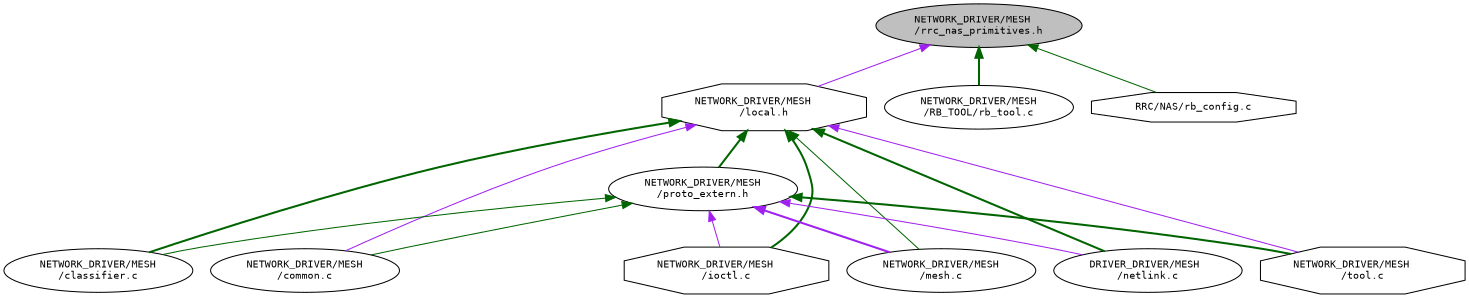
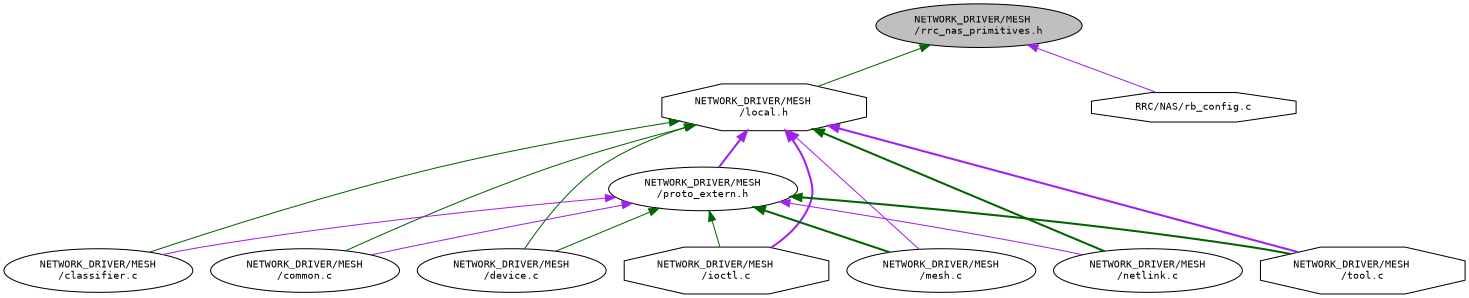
edge "NETWORK_DRIVER/MESH /local.h" -> "NETWORK_DRIVER/MESH /rrc_nas_primitives.h": color purple -> darkgreen
edge "RRC/NAS/rb_config.c" -> "NETWORK_DRIVER/MESH /rrc_nas_primitives.h": color darkgreen -> purple
node "NETWORK_DRIVER/MESH /RB_TOOL/rb_tool.c": removed
edge "NETWORK_DRIVER/MESH /proto_extern.h" -> "NETWORK_DRIVER/MESH /local.h": color darkgreen -> purple
edge "NETWORK_DRIVER/MESH /classifier.c" -> "NETWORK_DRIVER/MESH /local.h": style bold -> solid
edge "NETWORK_DRIVER/MESH /common.c" -> "NETWORK_DRIVER/MESH /local.h": color purple -> darkgreen
edge "NETWORK_DRIVER/MESH /ioctl.c" -> "NETWORK_DRIVER/MESH /local.h": color darkgreen -> purple
edge "NETWORK_DRIVER/MESH /tool.c" -> "NETWORK_DRIVER/MESH /local.h": style solid -> bold
edge "NETWORK_DRIVER/MESH /mesh.c" -> "NETWORK_DRIVER/MESH /local.h": color darkgreen -> purple
edge "NETWORK_DRIVER/MESH /classifier.c" -> "NETWORK_DRIVER/MESH /proto_extern.h": color darkgreen -> purple
edge "NETWORK_DRIVER/MESH /common.c" -> "NETWORK_DRIVER/MESH /proto_extern.h": color darkgreen -> purple
edge "NETWORK_DRIVER/MESH /mesh.c" -> "NETWORK_DRIVER/MESH /proto_extern.h": color purple -> darkgreen
edge "NETWORK_DRIVER/MESH /ioctl.c" -> "NETWORK_DRIVER/MESH /proto_extern.h": color purple -> darkgreen
node "NETWORK_DRIVER/MESH /device.c": added
node "DRIVER_DRIVER/MESH /netlink.c": label "DRIVER_DRIVER/MESH /netlink.c" -> "NETWORK_DRIVER/MESH /netlink.c"
